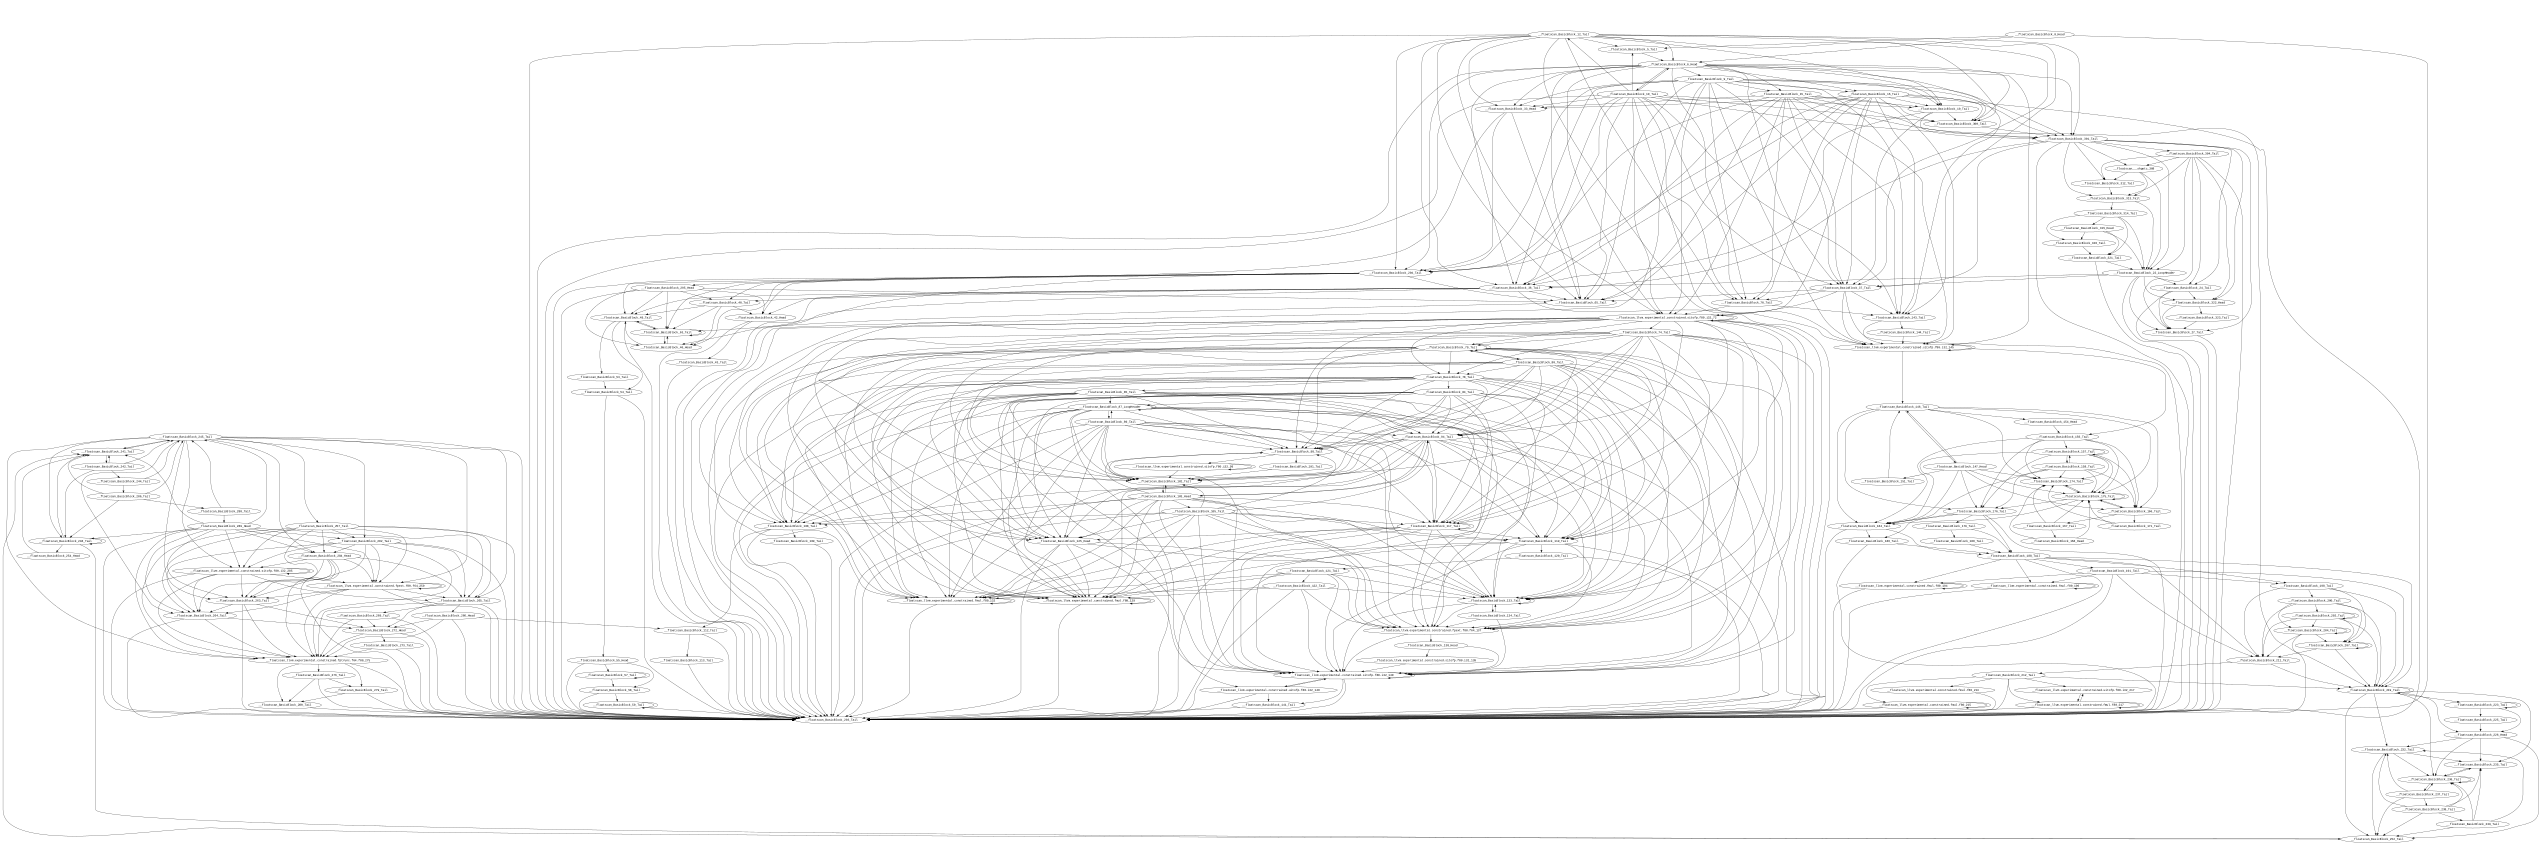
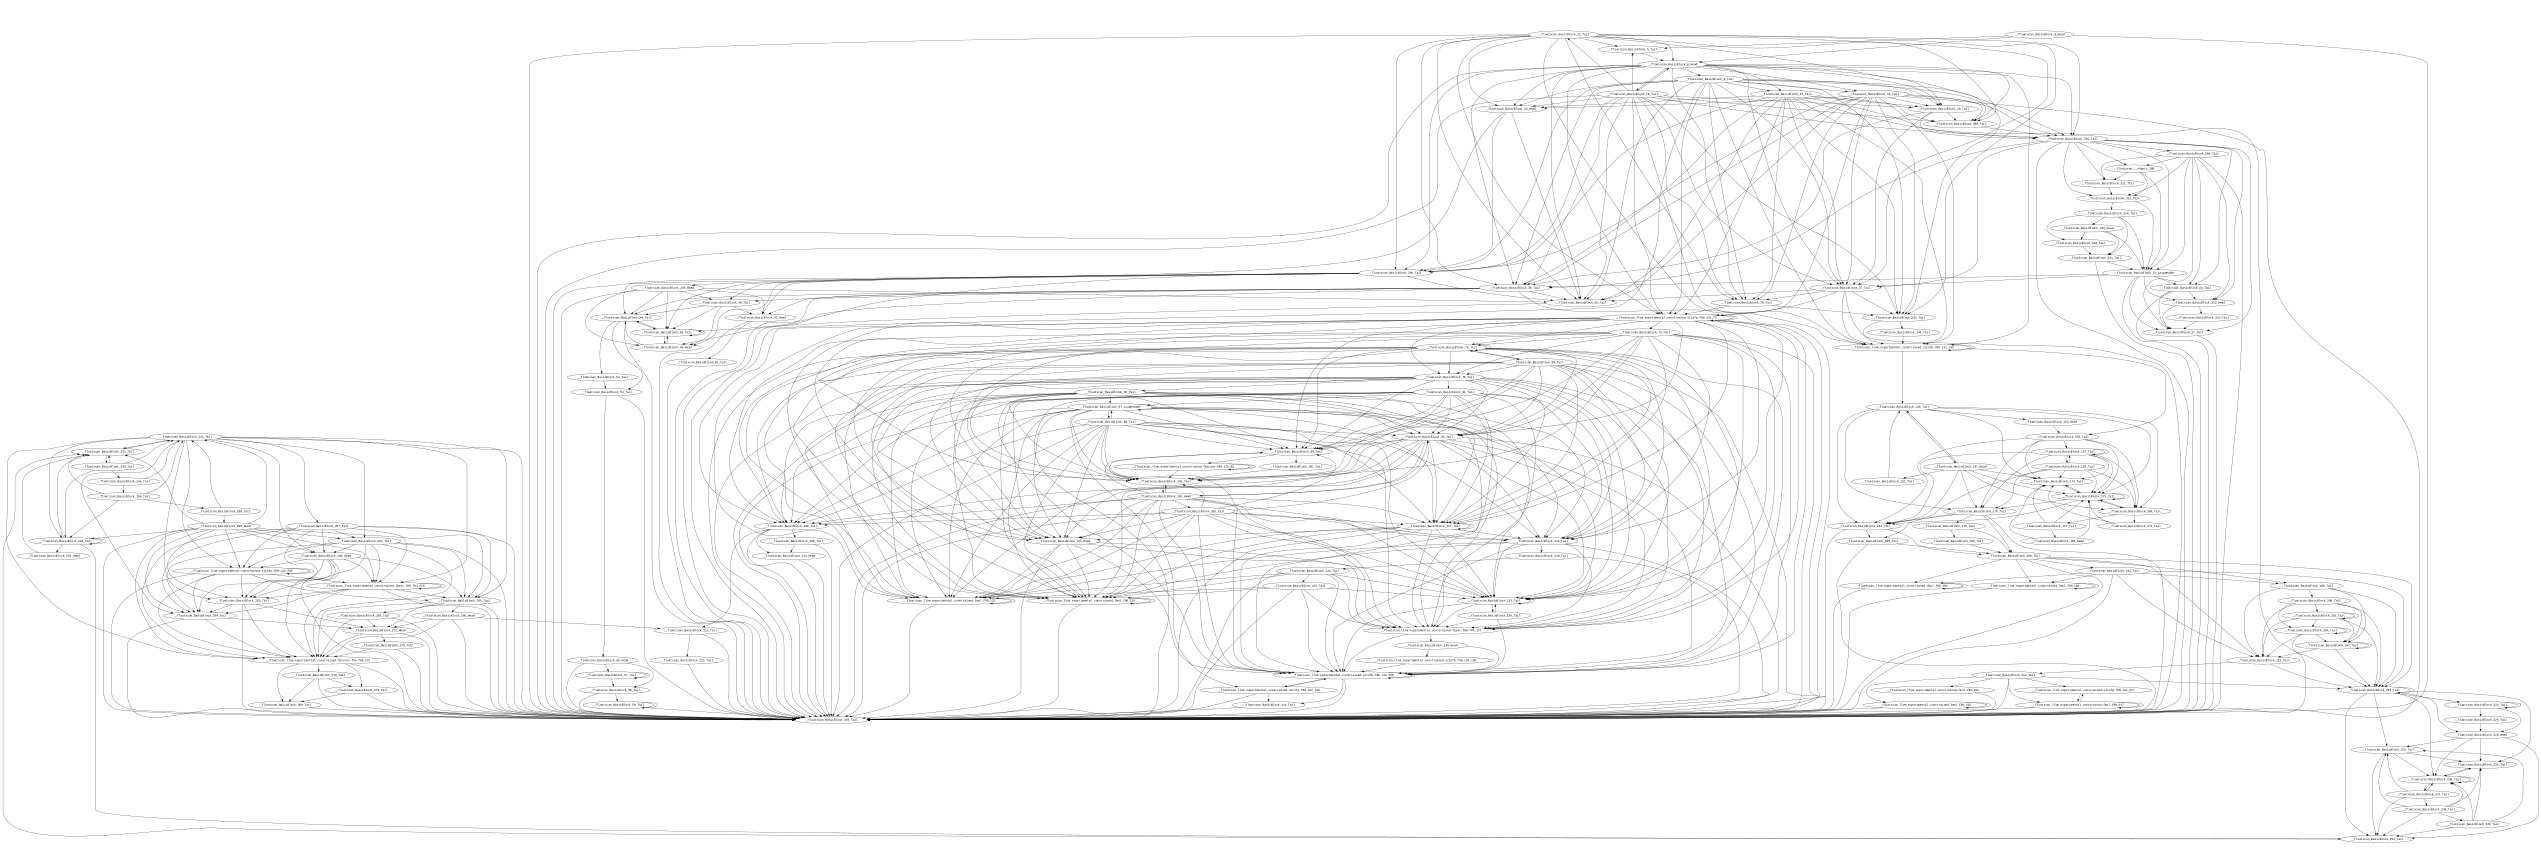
node "__floatscan_llvm.experimental.constrained.sitofp.f80.i32_99": label "__floatscan_llvm.experimental.constrained.sitofp.f80.i32_99" -> "__floatscan_llvm.experimental.constrained.fptrunc.f80.i32_99"
node "__floatscan_BasicBlock_114_Head": added
